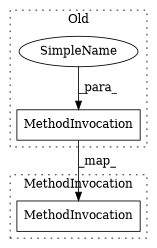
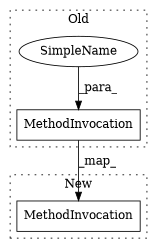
cluster "MethodInvocation": label "MethodInvocation" -> "New"
